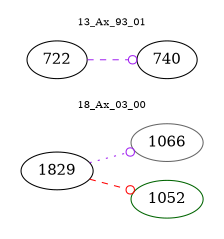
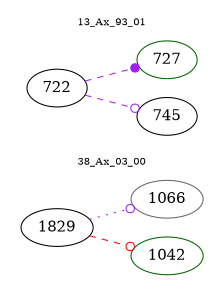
node "727": added
node "740": label "740" -> "745"
cluster "18_Ax_03_00": label "18_Ax_03_00" -> "38_Ax_03_00"
node "1052": label "1052" -> "1042"
